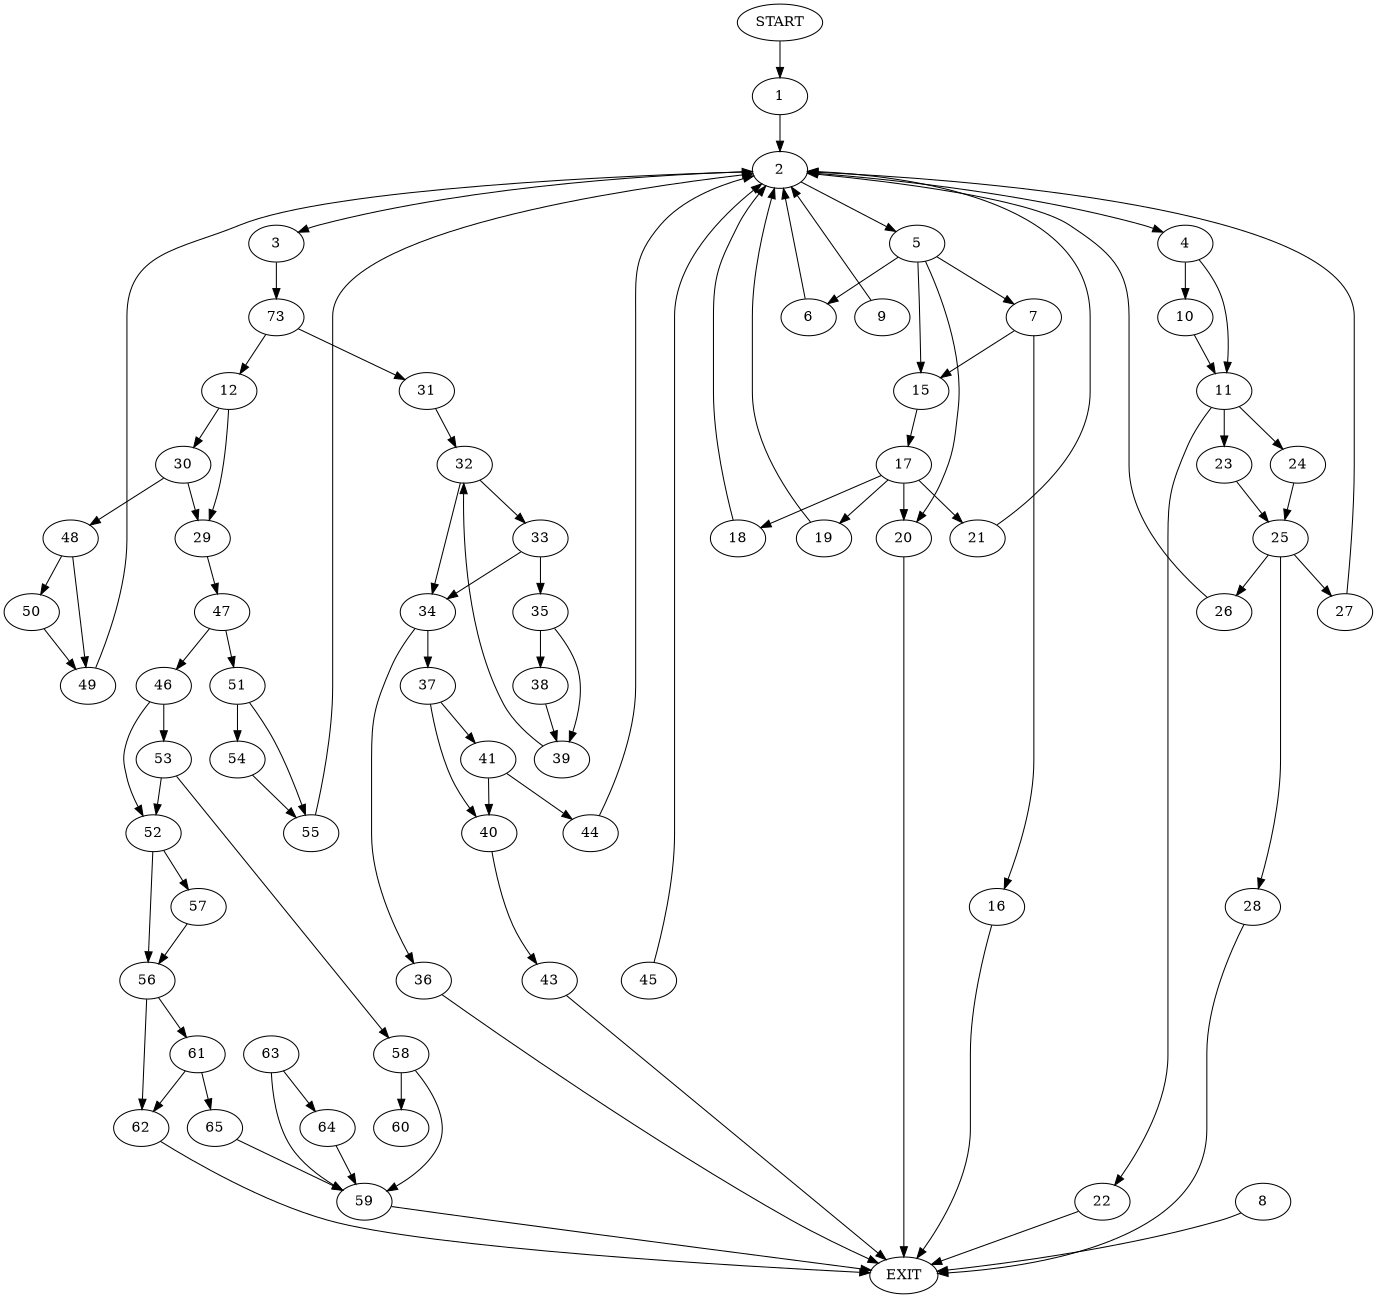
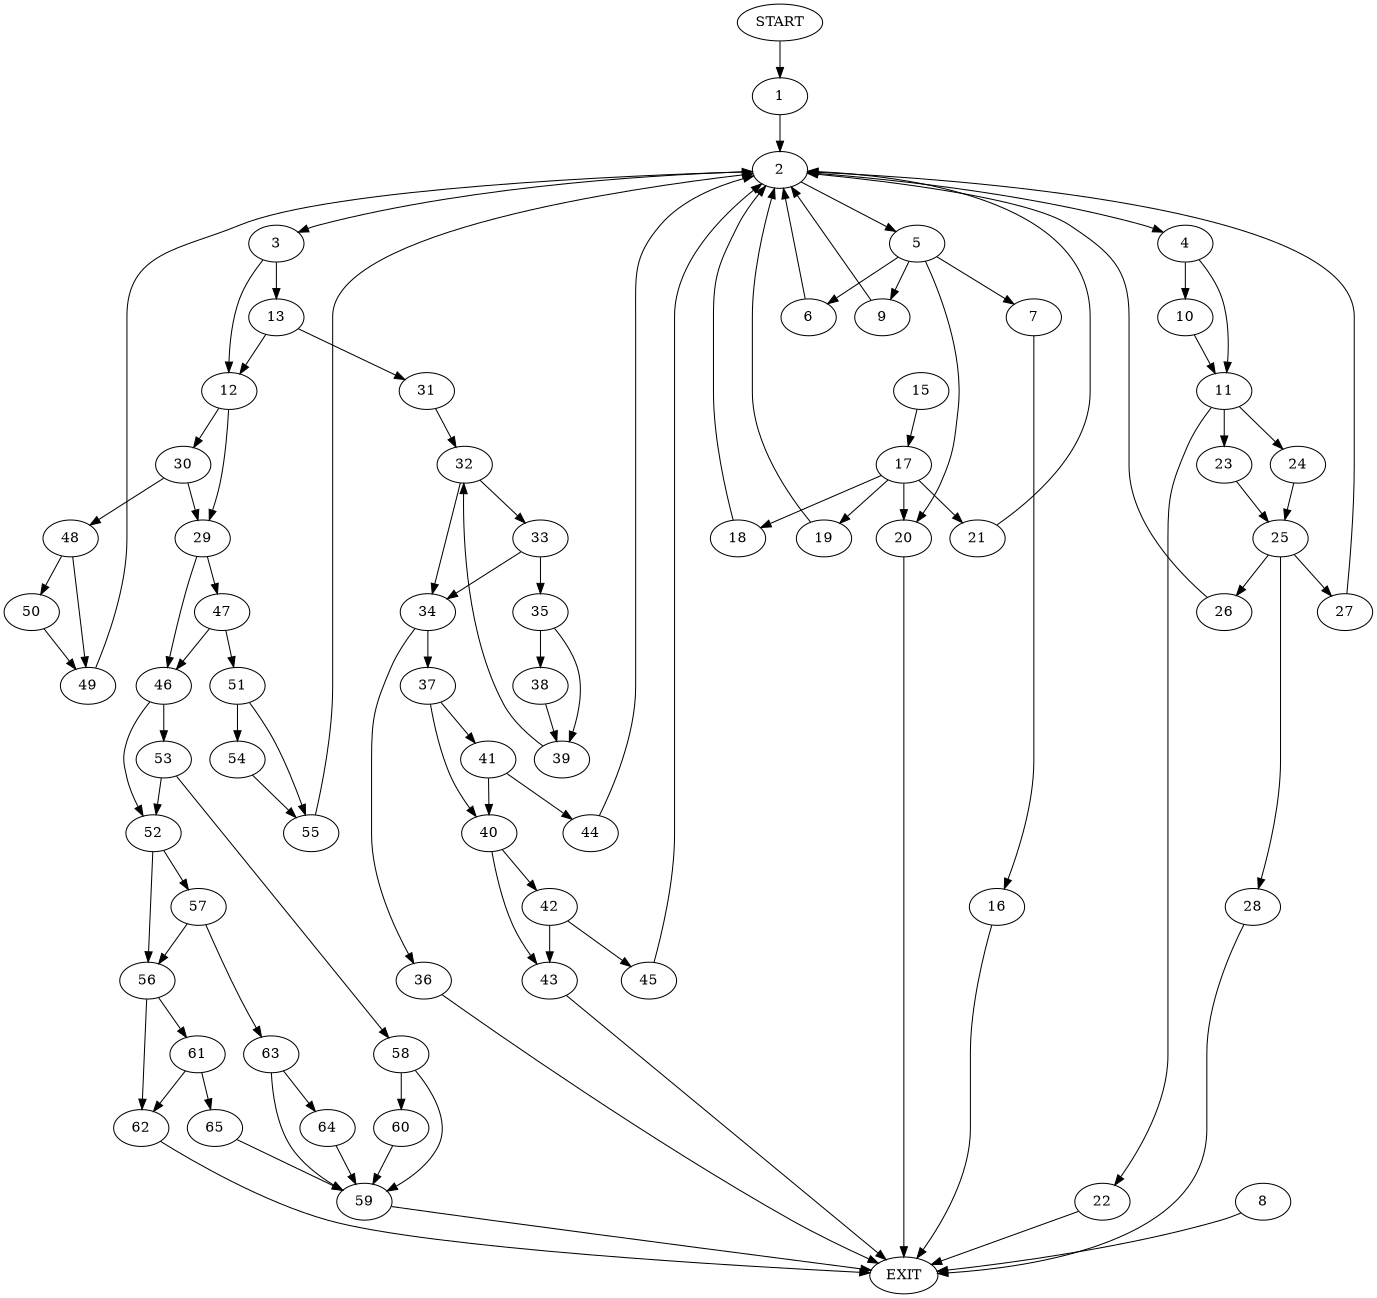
edge "3" -> "12": added
edge "5" -> "15": now "5" -> "9"
node "73": label "73" -> "13"
edge "7" -> "15": removed
edge "29" -> "46": added
node "42": added
edge "57" -> "63": added
edge "60" -> "59": added
